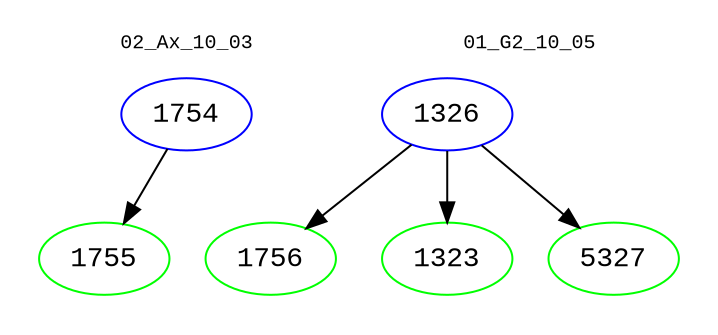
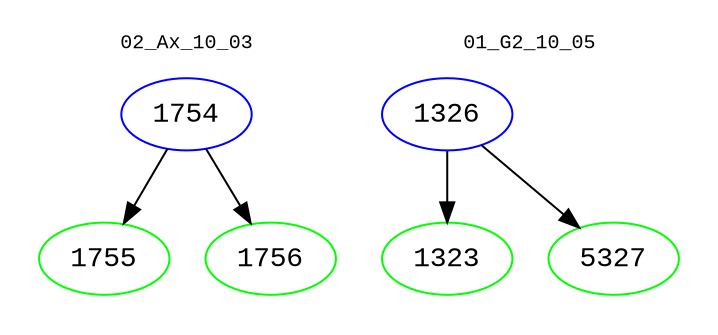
edge "1326" -> "1756": now "1754" -> "1756"
